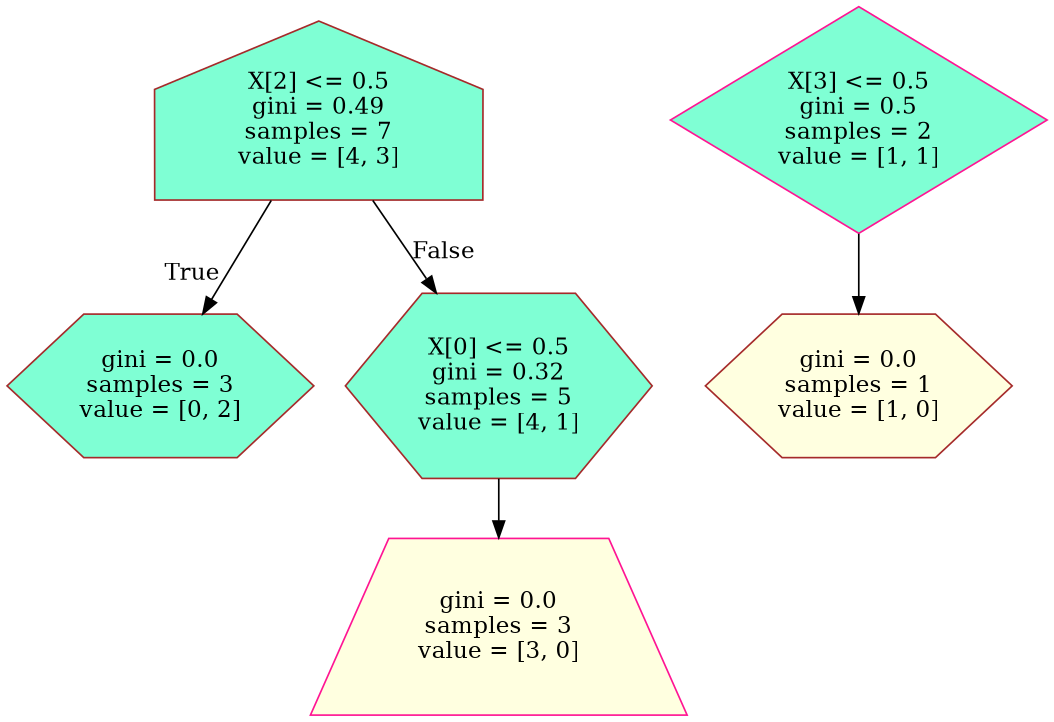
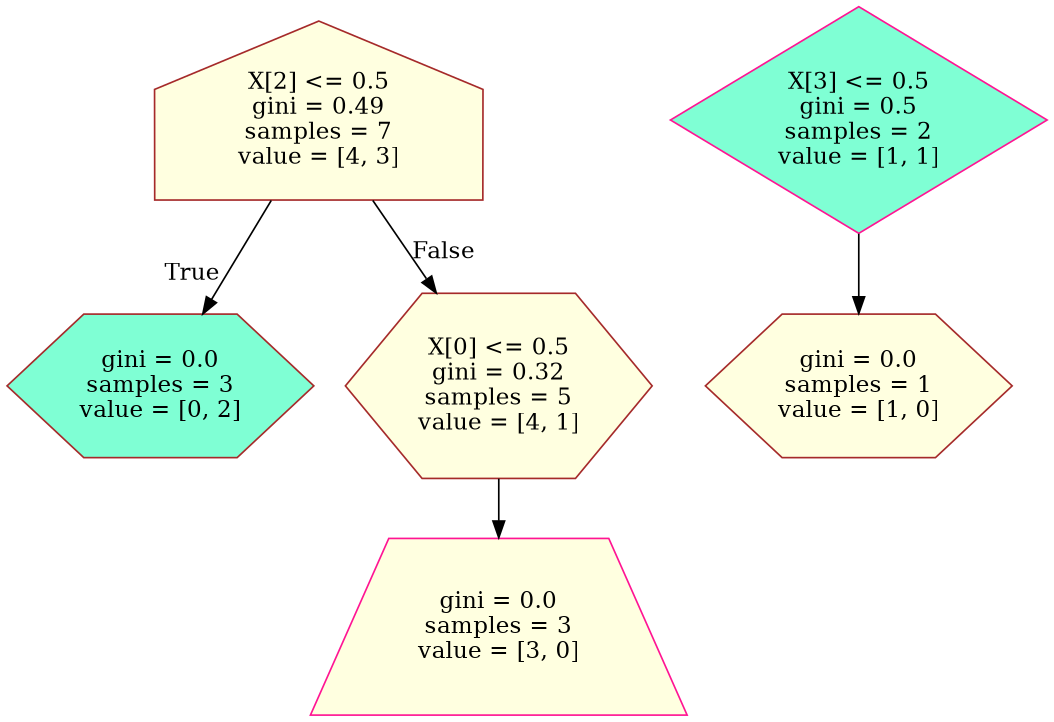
node "X[2] <= 0.5 gini = 0.49 samples = 7 value = [4, 3]": fillcolor aquamarine -> lightyellow
node "X[0] <= 0.5 gini = 0.32 samples = 5 value = [4, 1]": fillcolor aquamarine -> lightyellow
